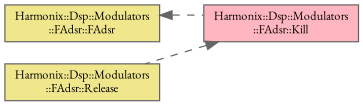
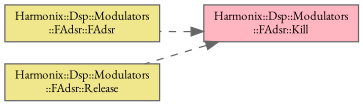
edge "Harmonix::Dsp::Modulators ::FAdsr::Kill" -> "Harmonix::Dsp::Modulators ::FAdsr::FAdsr": reversed
